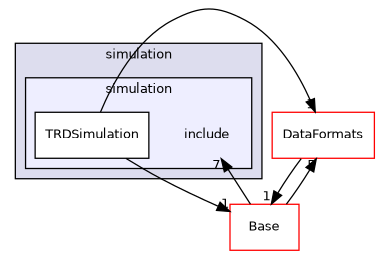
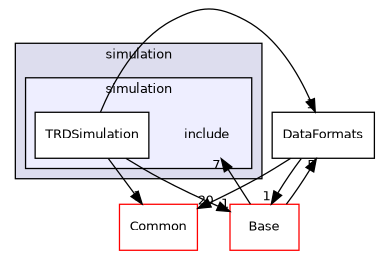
node "DataFormats": color red -> black
node "Common": added
